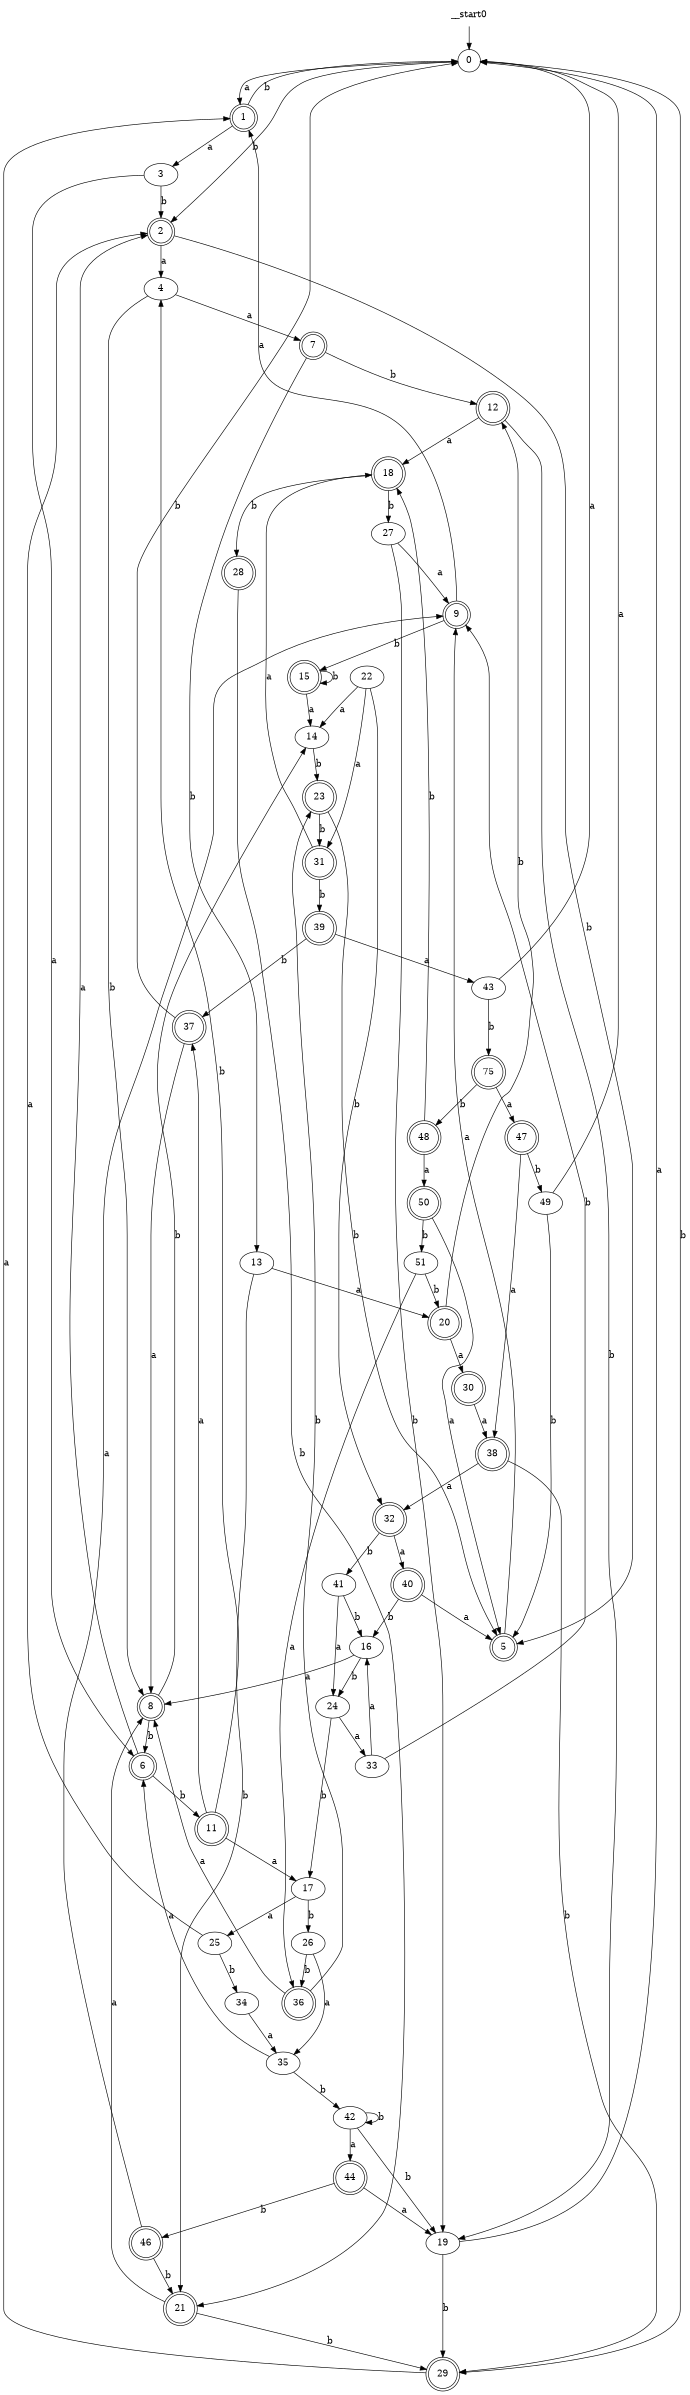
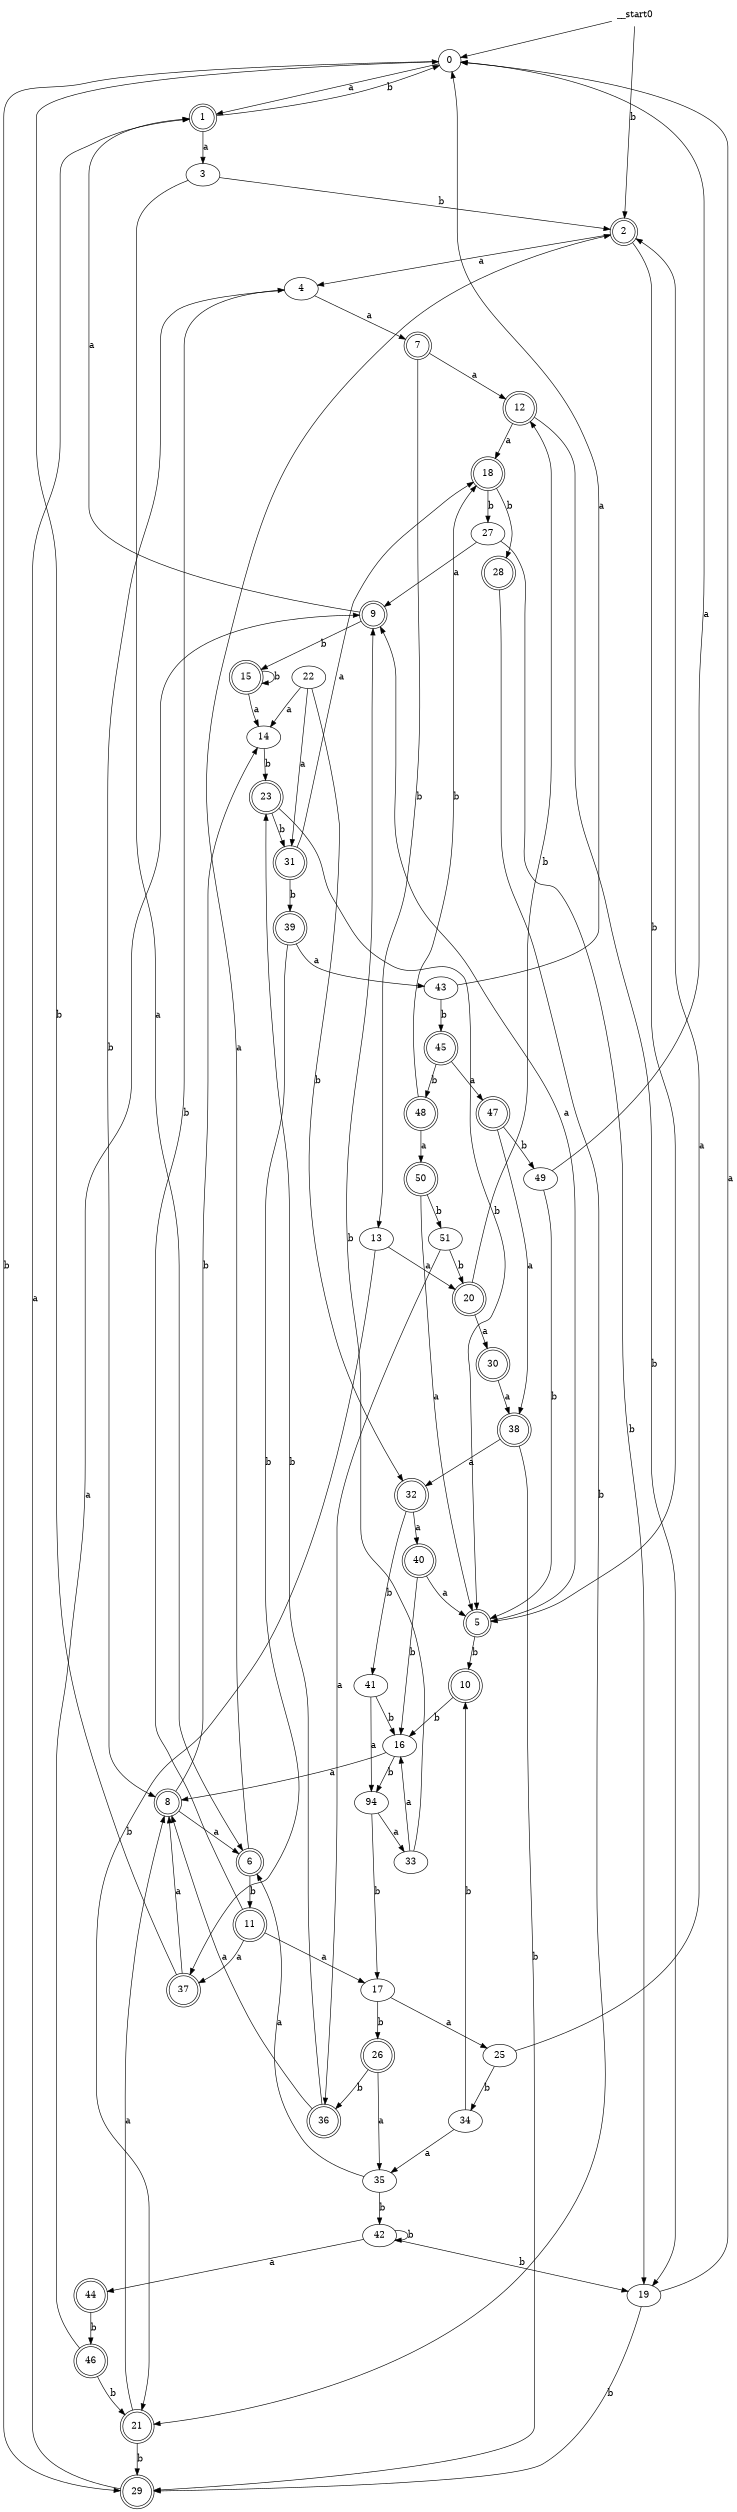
edge "0" -> "2": now "__start0" -> "2"
edge "7" -> "12": label "b" -> "a"
node "75": label "75" -> "45"
node "10": added
node "24": label "24" -> "94"
edge "8" -> "6": label "b" -> "a"
node "26": shape ellipse -> doublecircle
edge "44" -> "19": removed, label "a"
